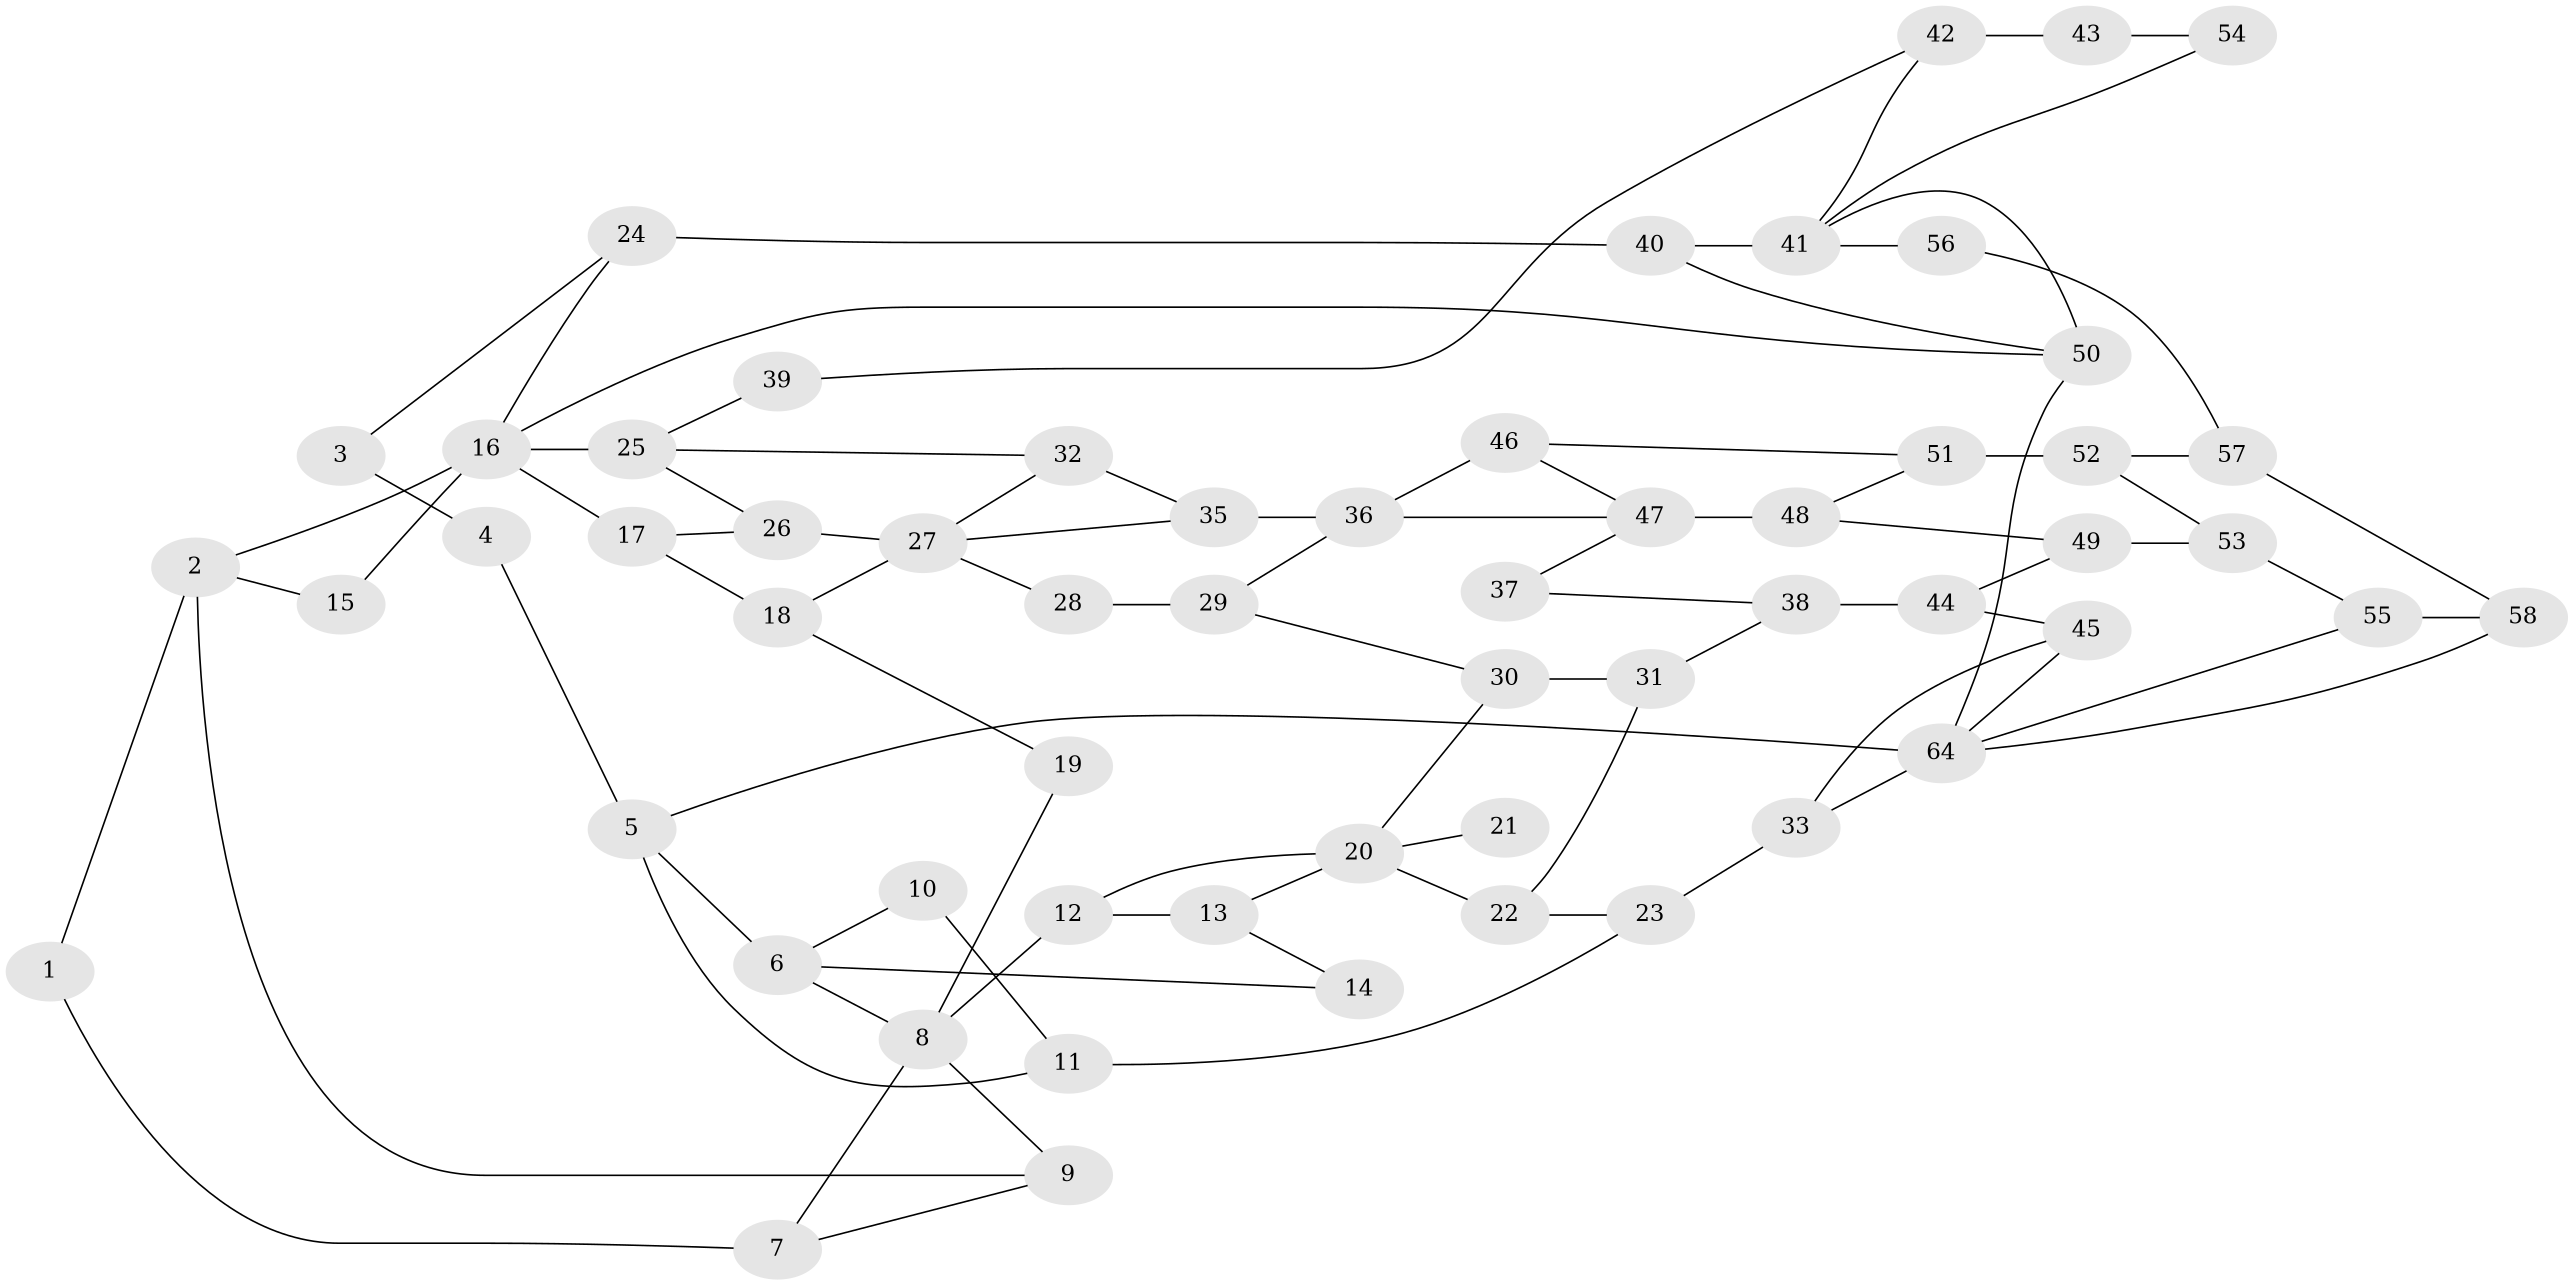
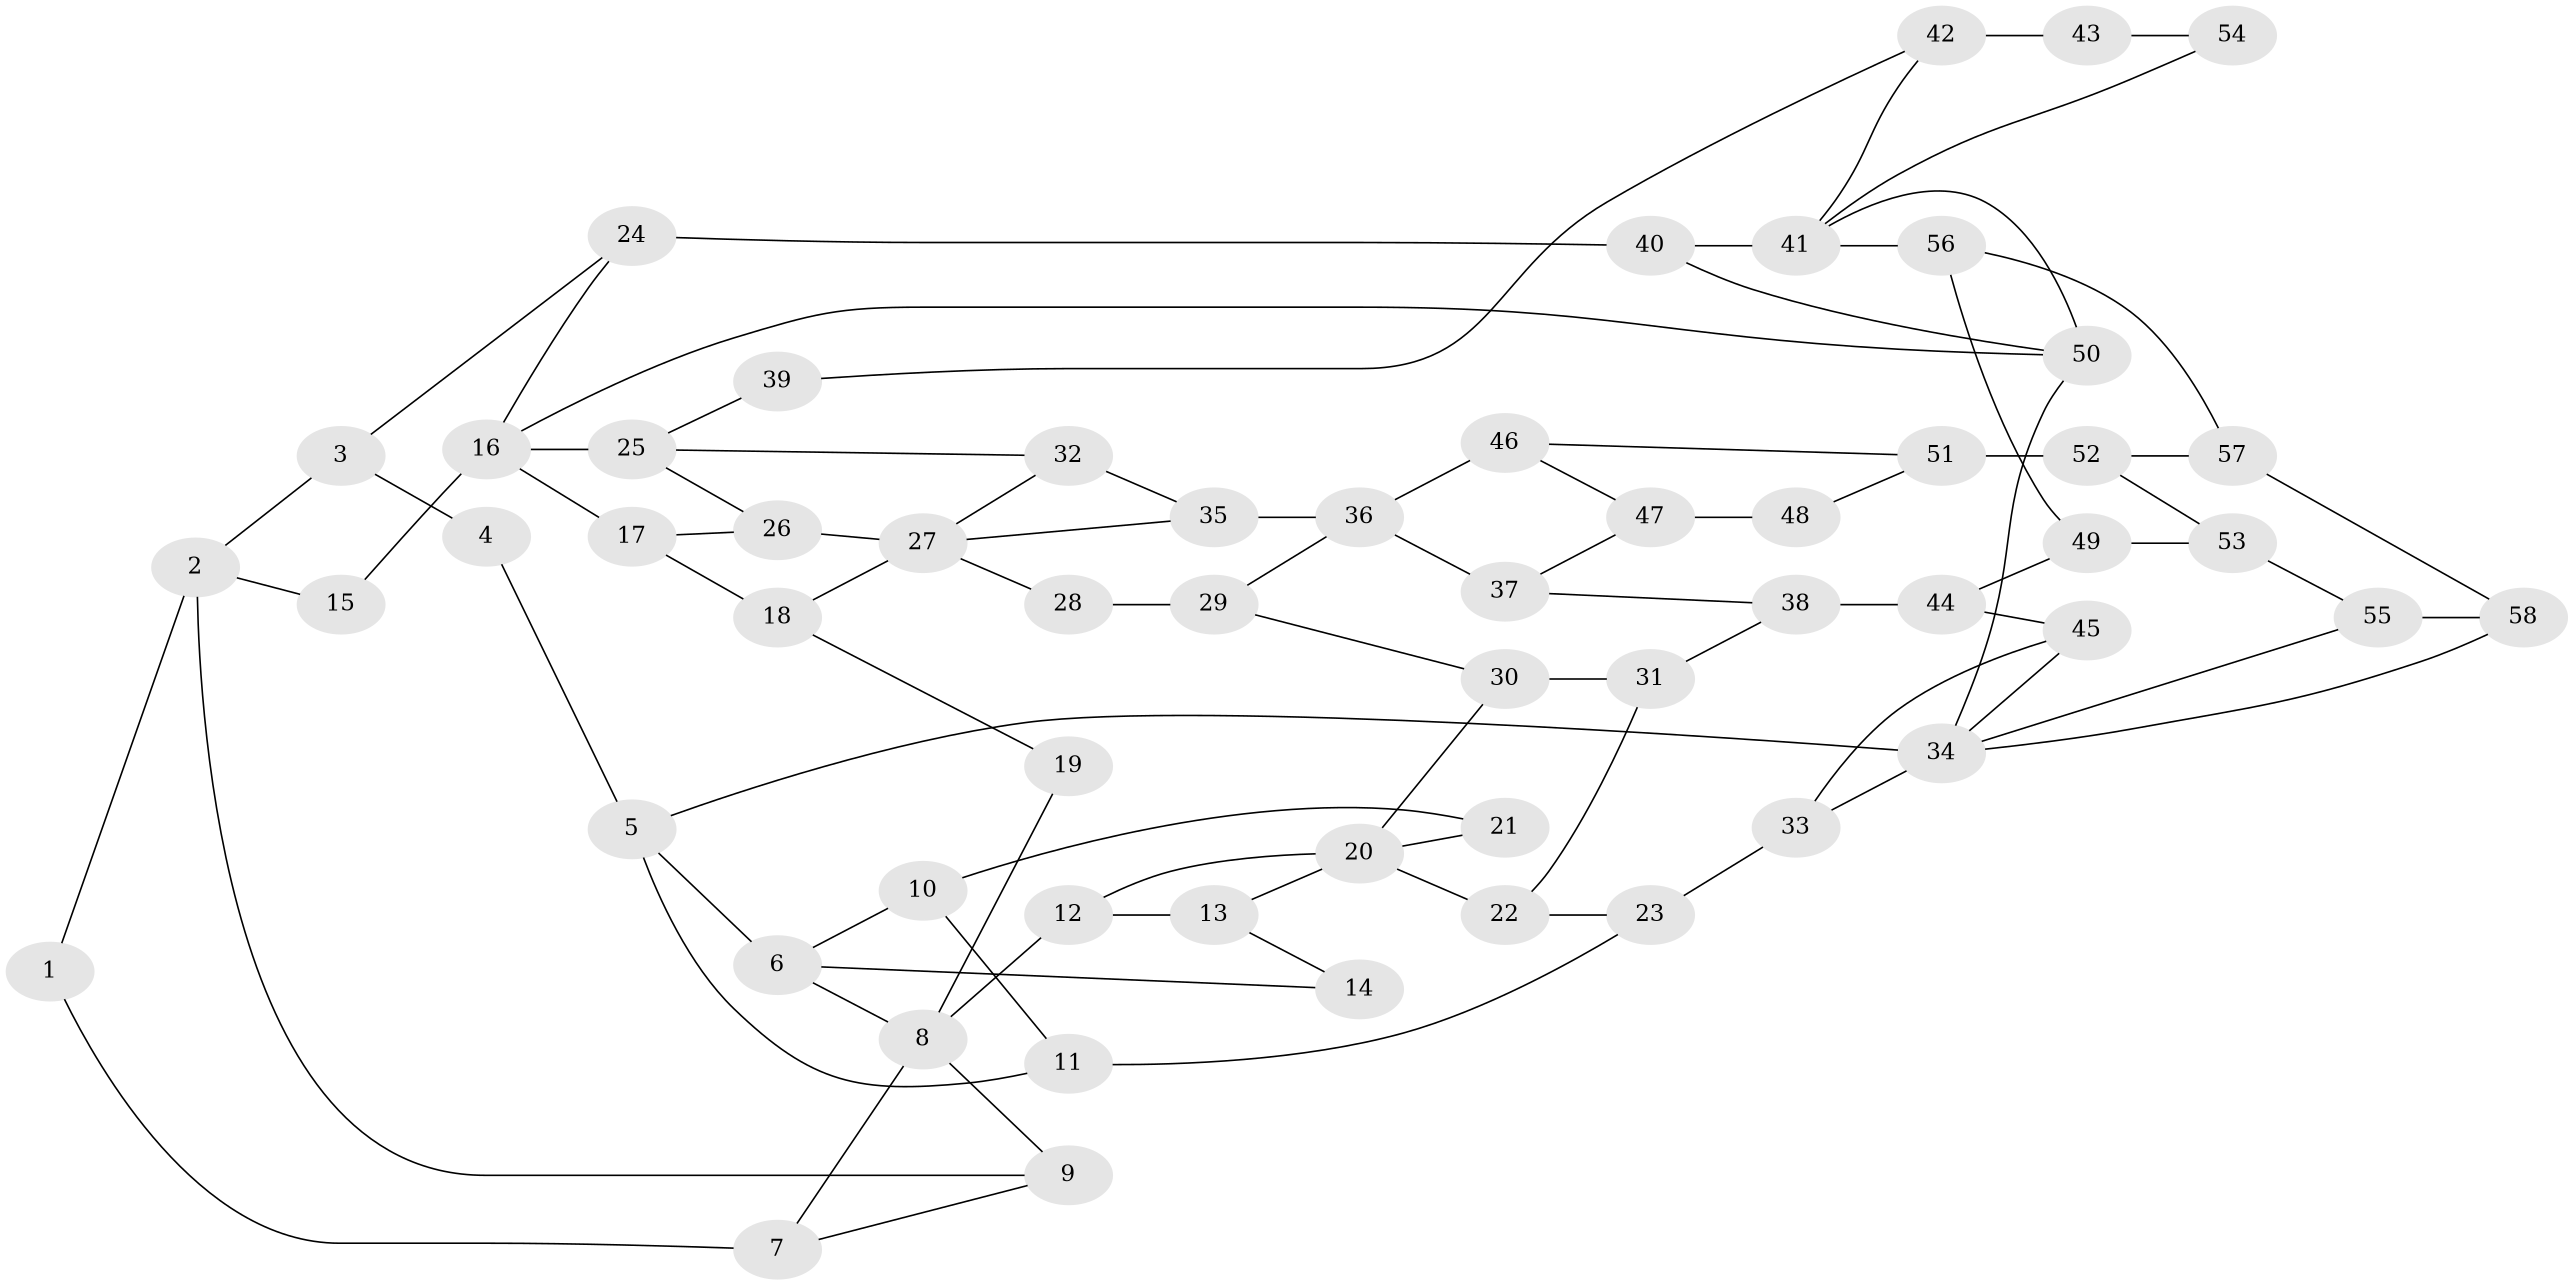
edge "16" -- "2": now "3" -- "2"
edge "36" -- "47": now "36" -- "37"
edge "48" -- "49": now "56" -- "49"
node "64": label "64" -> "34"
edge "21" -- "10": added
